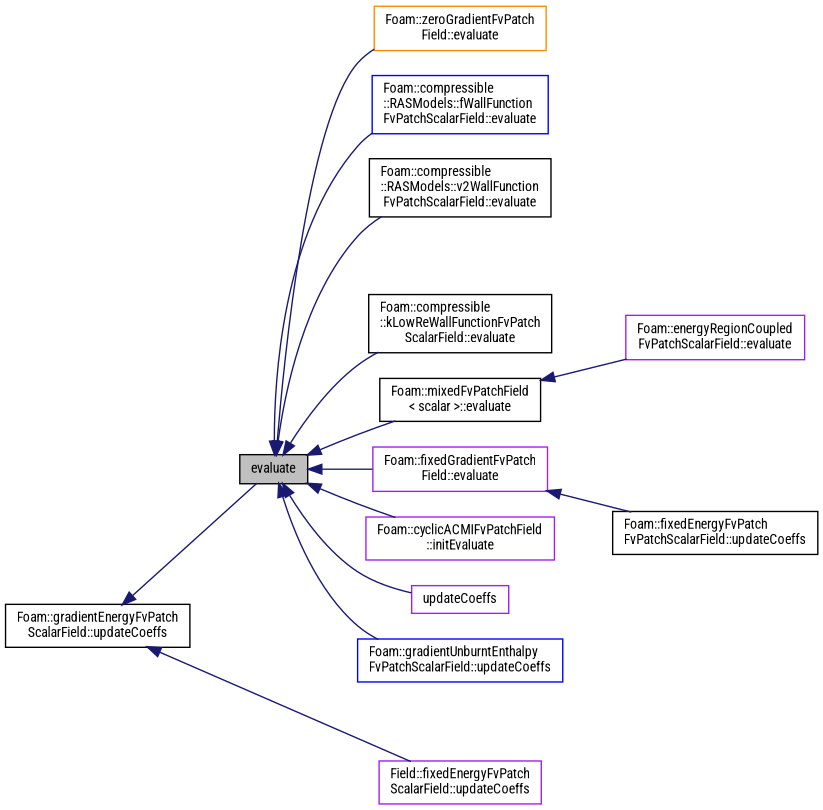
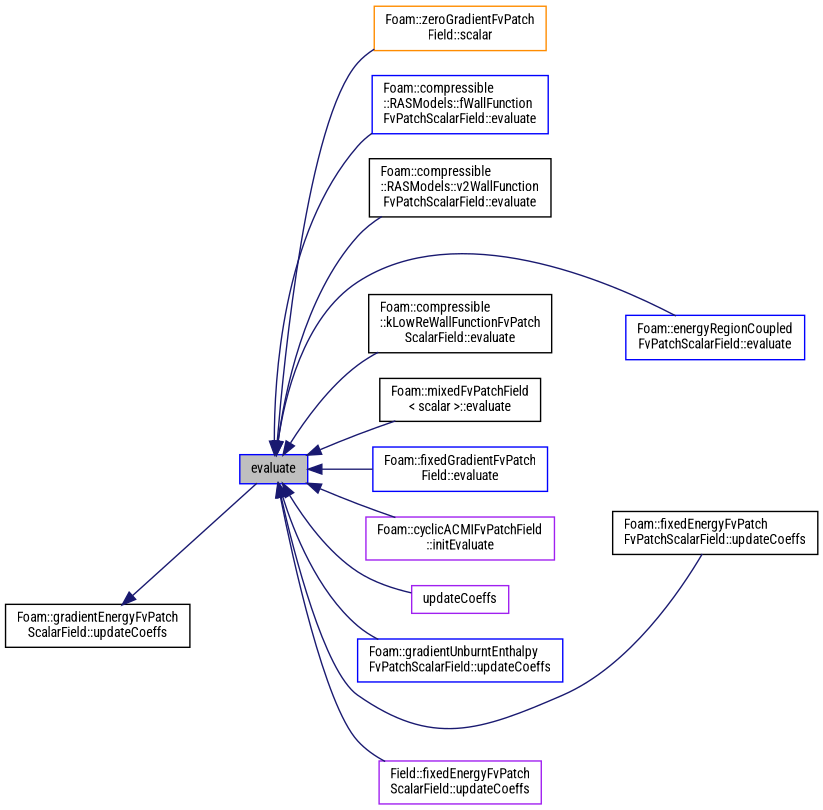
node "Foam::zeroGradientFvPatch Field::evaluate": label "Foam::zeroGradientFvPatch Field::evaluate" -> "Foam::zeroGradientFvPatch Field::scalar"
node "Foam::energyRegionCoupled FvPatchScalarField::evaluate": color purple -> blue
edge "Foam::energyRegionCoupled FvPatchScalarField::evaluate" -> "Foam::mixedFvPatchField < scalar >::evaluate": now "Foam::energyRegionCoupled FvPatchScalarField::evaluate" -> "evaluate"
node "evaluate": color black -> blue
node "Foam::fixedGradientFvPatch Field::evaluate": color purple -> blue
edge "Foam::fixedEnergyFvPatch FvPatchScalarField::updateCoeffs" -> "Foam::fixedGradientFvPatch Field::evaluate": now "Foam::fixedEnergyFvPatch FvPatchScalarField::updateCoeffs" -> "evaluate"
edge "Field::fixedEnergyFvPatch ScalarField::updateCoeffs" -> "Foam::gradientEnergyFvPatch ScalarField::updateCoeffs": now "Field::fixedEnergyFvPatch ScalarField::updateCoeffs" -> "evaluate"
